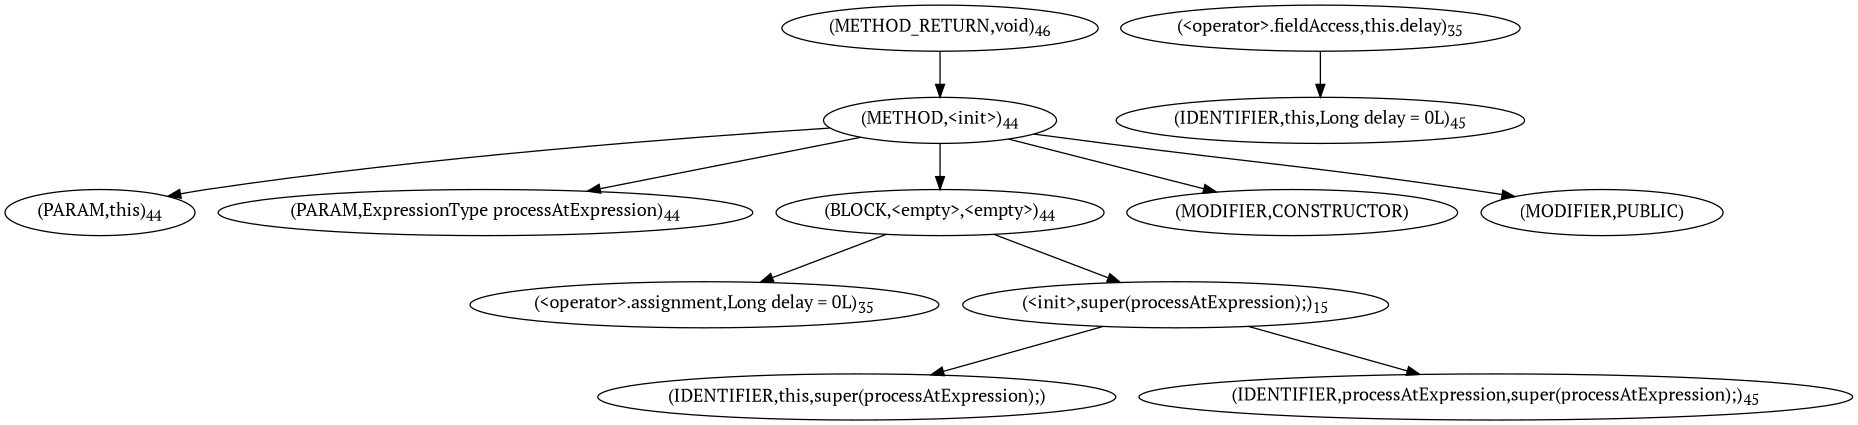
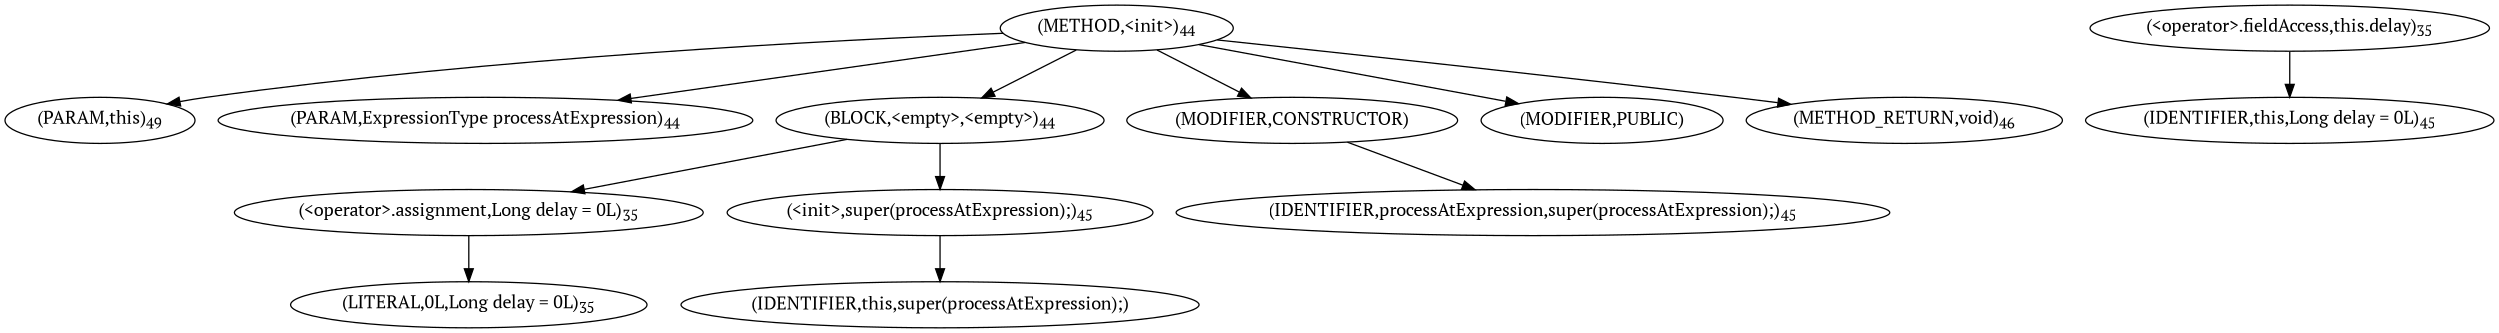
edge "(METHOD_RETURN,void)" -> "(METHOD,<init>)": reversed
node "(PARAM,this)": text "44" -> "49"
node "(<init>,super(processAtExpression);)": text "15" -> "45"
node "(LITERAL,0L,Long delay = 0L)": added
edge "(<init>,super(processAtExpression);)" -> "(IDENTIFIER,processAtExpression,super(processAtExpression);)": now "(MODIFIER,CONSTRUCTOR)" -> "(IDENTIFIER,processAtExpression,super(processAtExpression);)"
